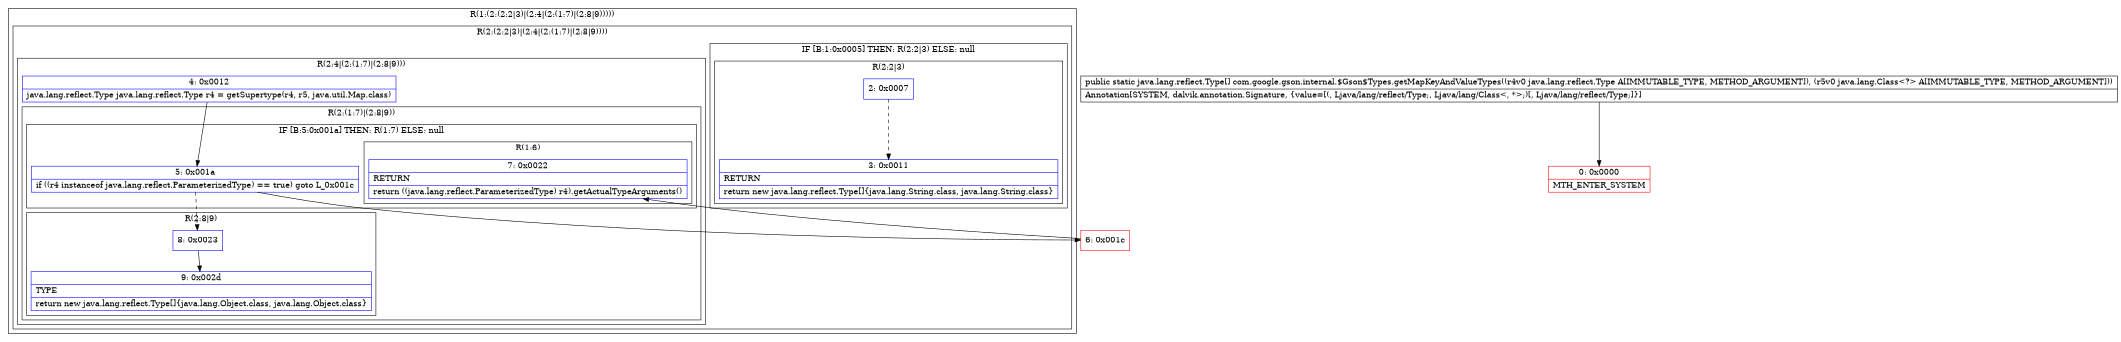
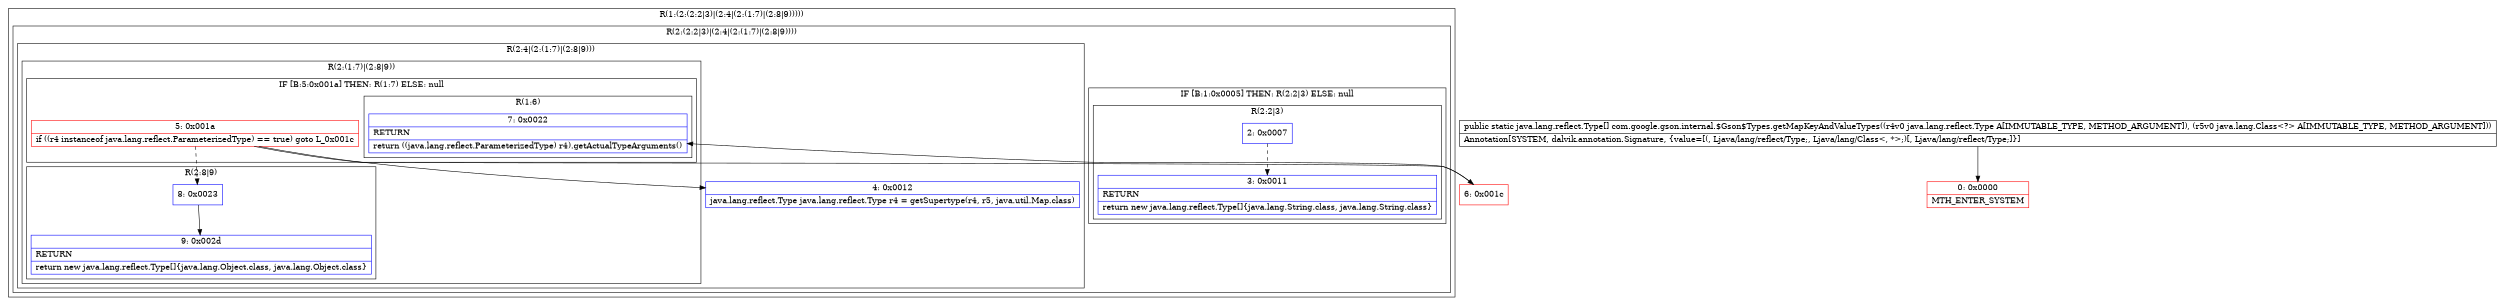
edge "4: 0x0012" -> "5: 0x001a": reversed
node "5: 0x001a": color blue -> red
node "9: 0x002d": text "TYPE" -> "RETURN"
